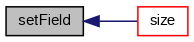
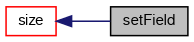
edge "size" -> "setField": reversed
